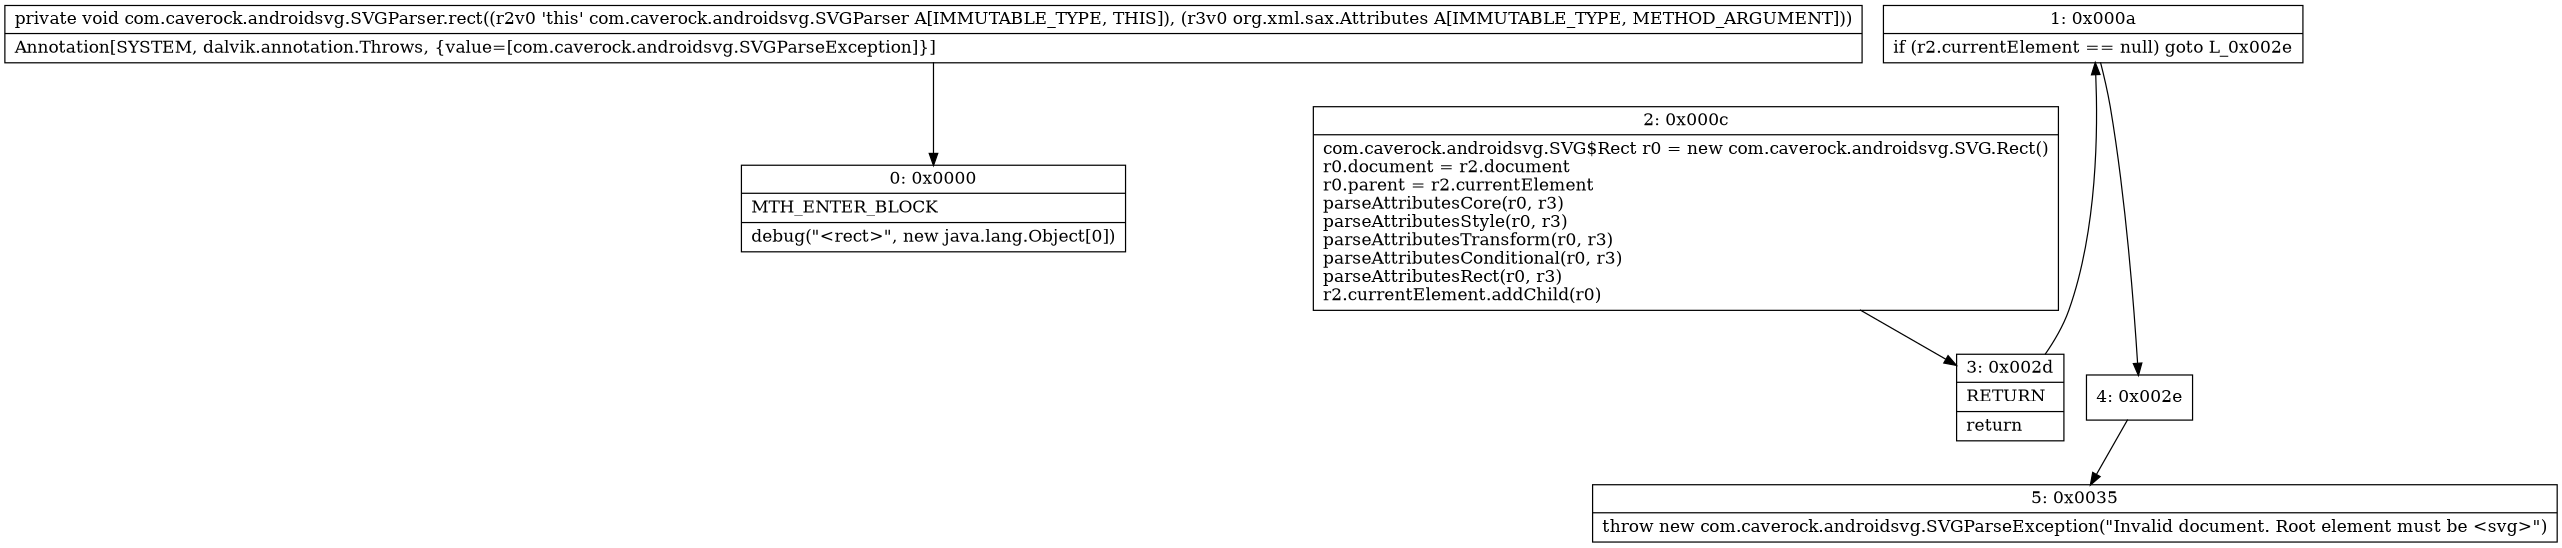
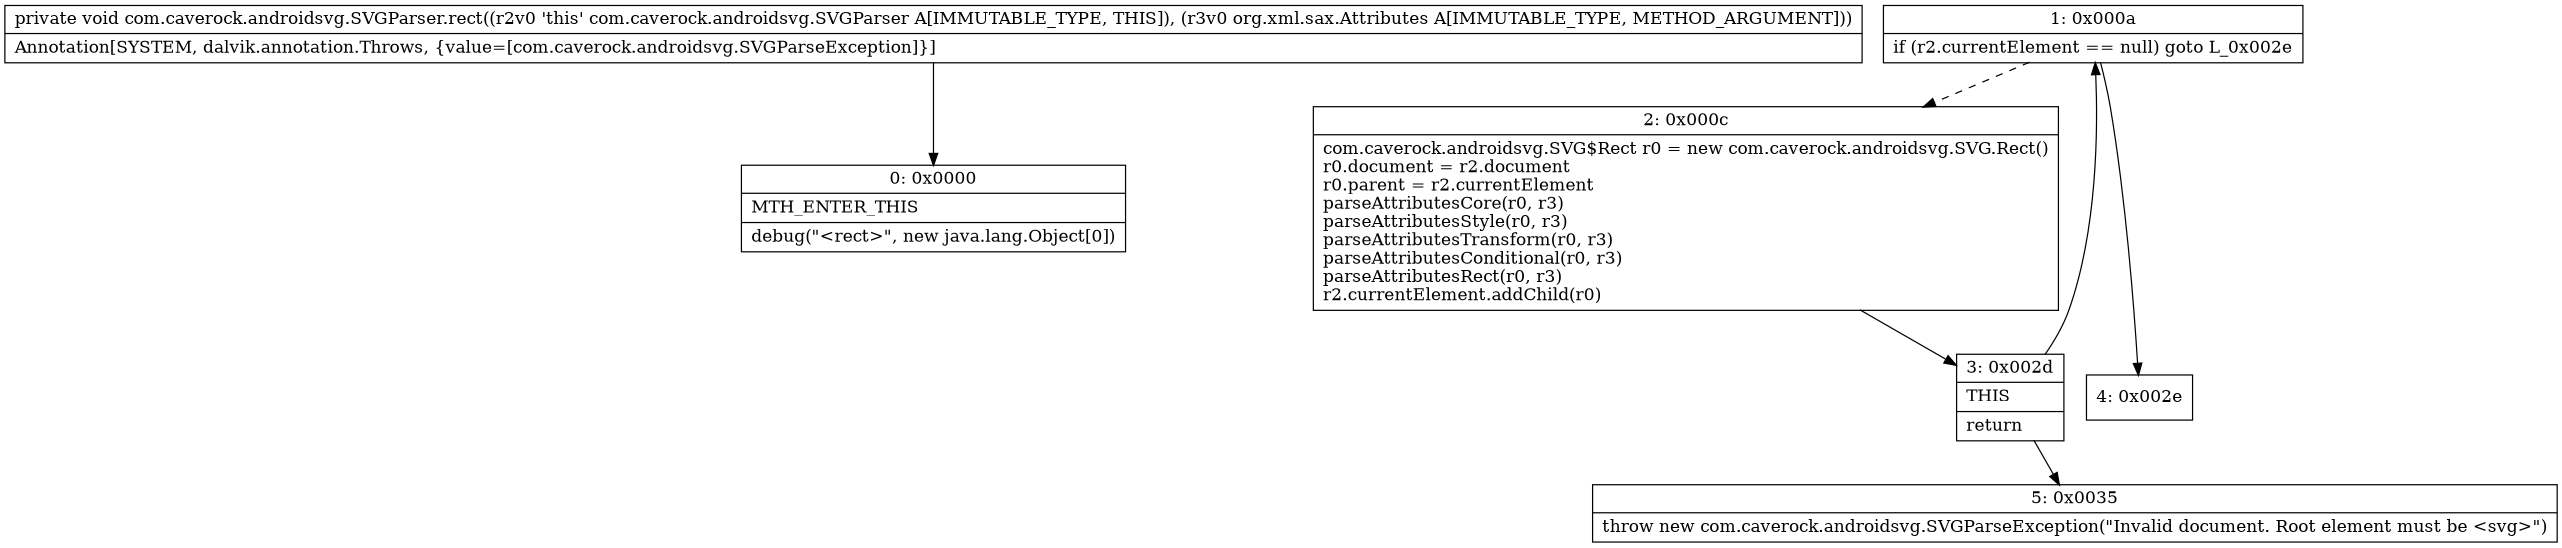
edge "1: 0x000a" -> "2: 0x000c": added
node "0: 0x0000": text "MTH_ENTER_BLOCK" -> "MTH_ENTER_THIS"
node "3: 0x002d": text "RETURN" -> "THIS"
edge "4: 0x002e" -> "5: 0x0035": now "3: 0x002d" -> "5: 0x0035"
